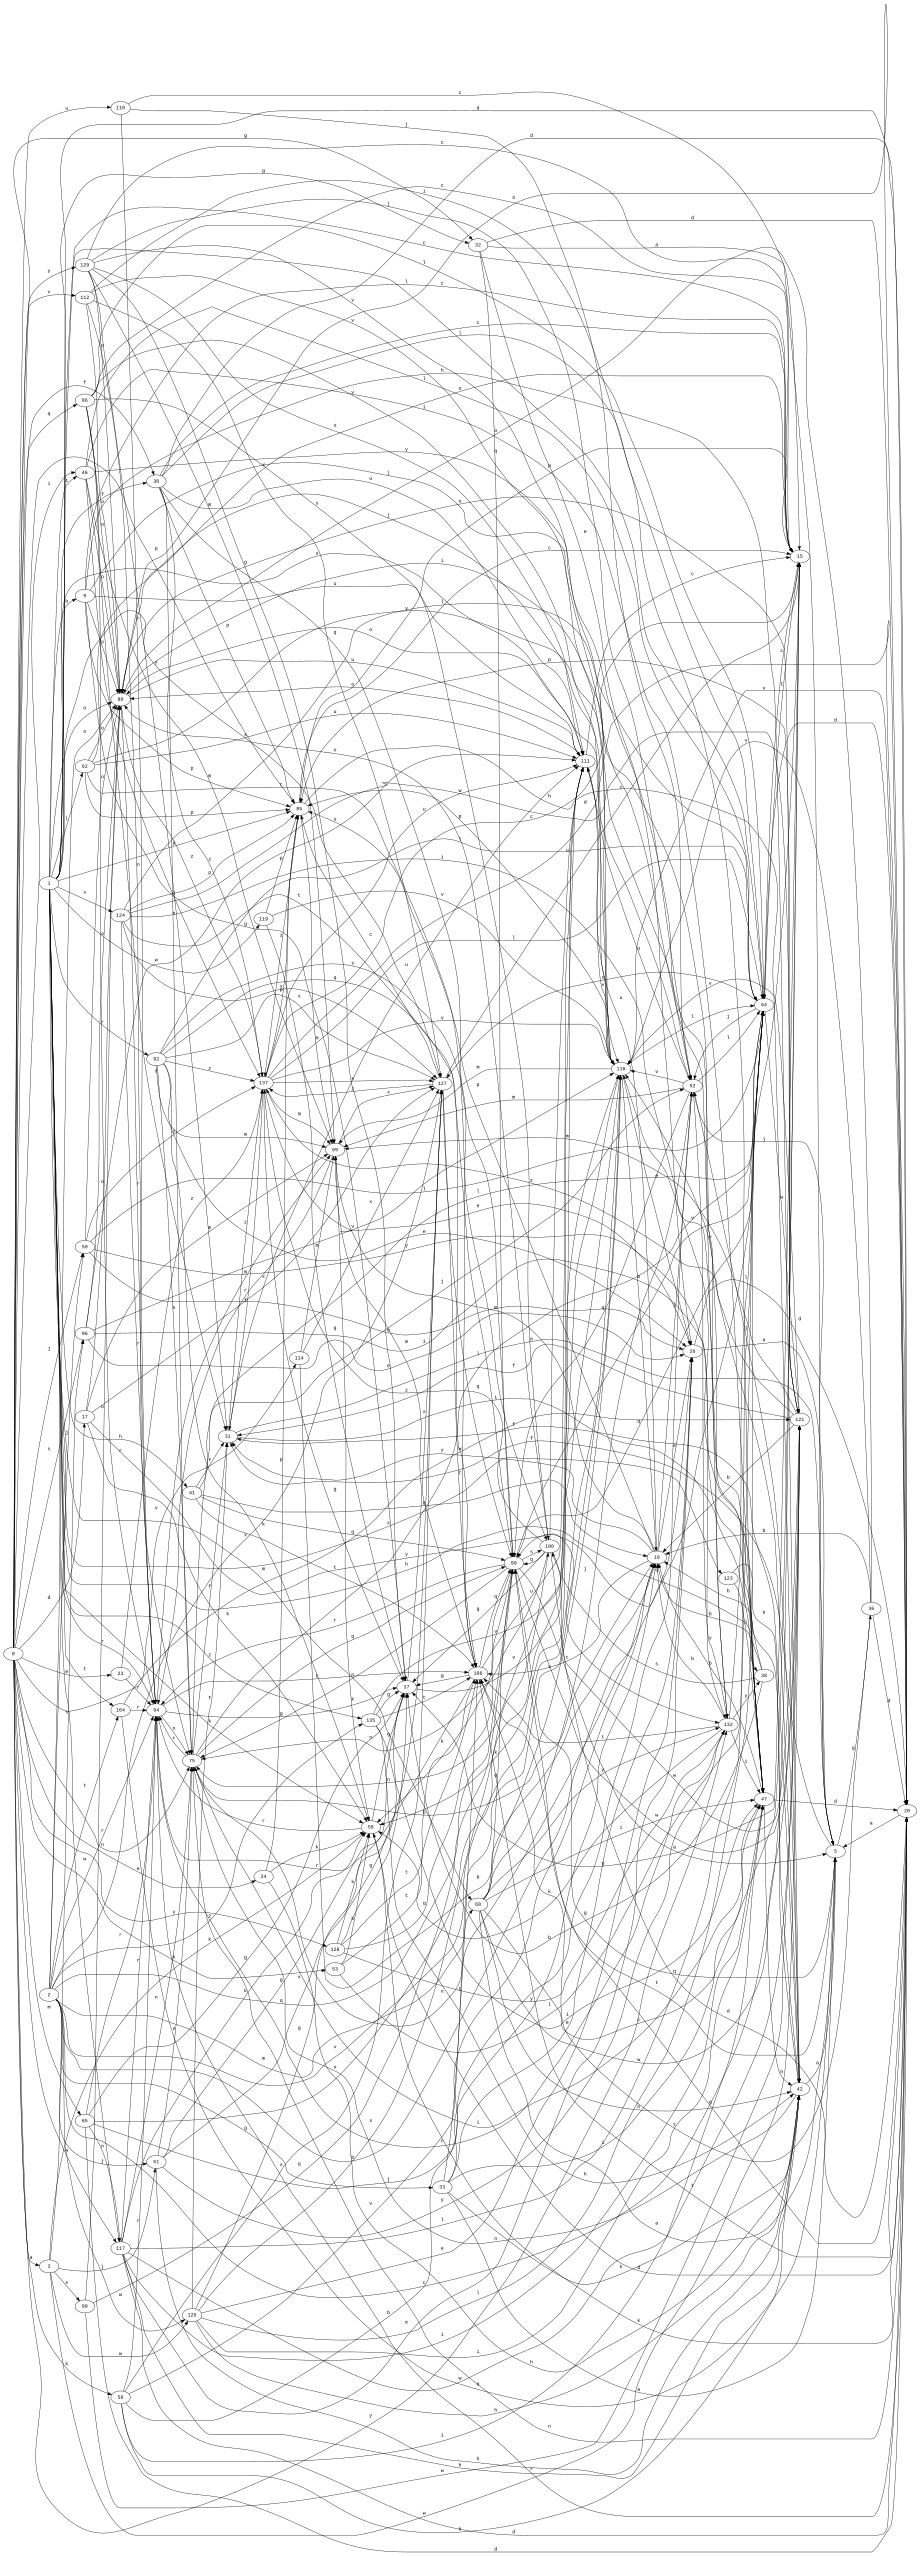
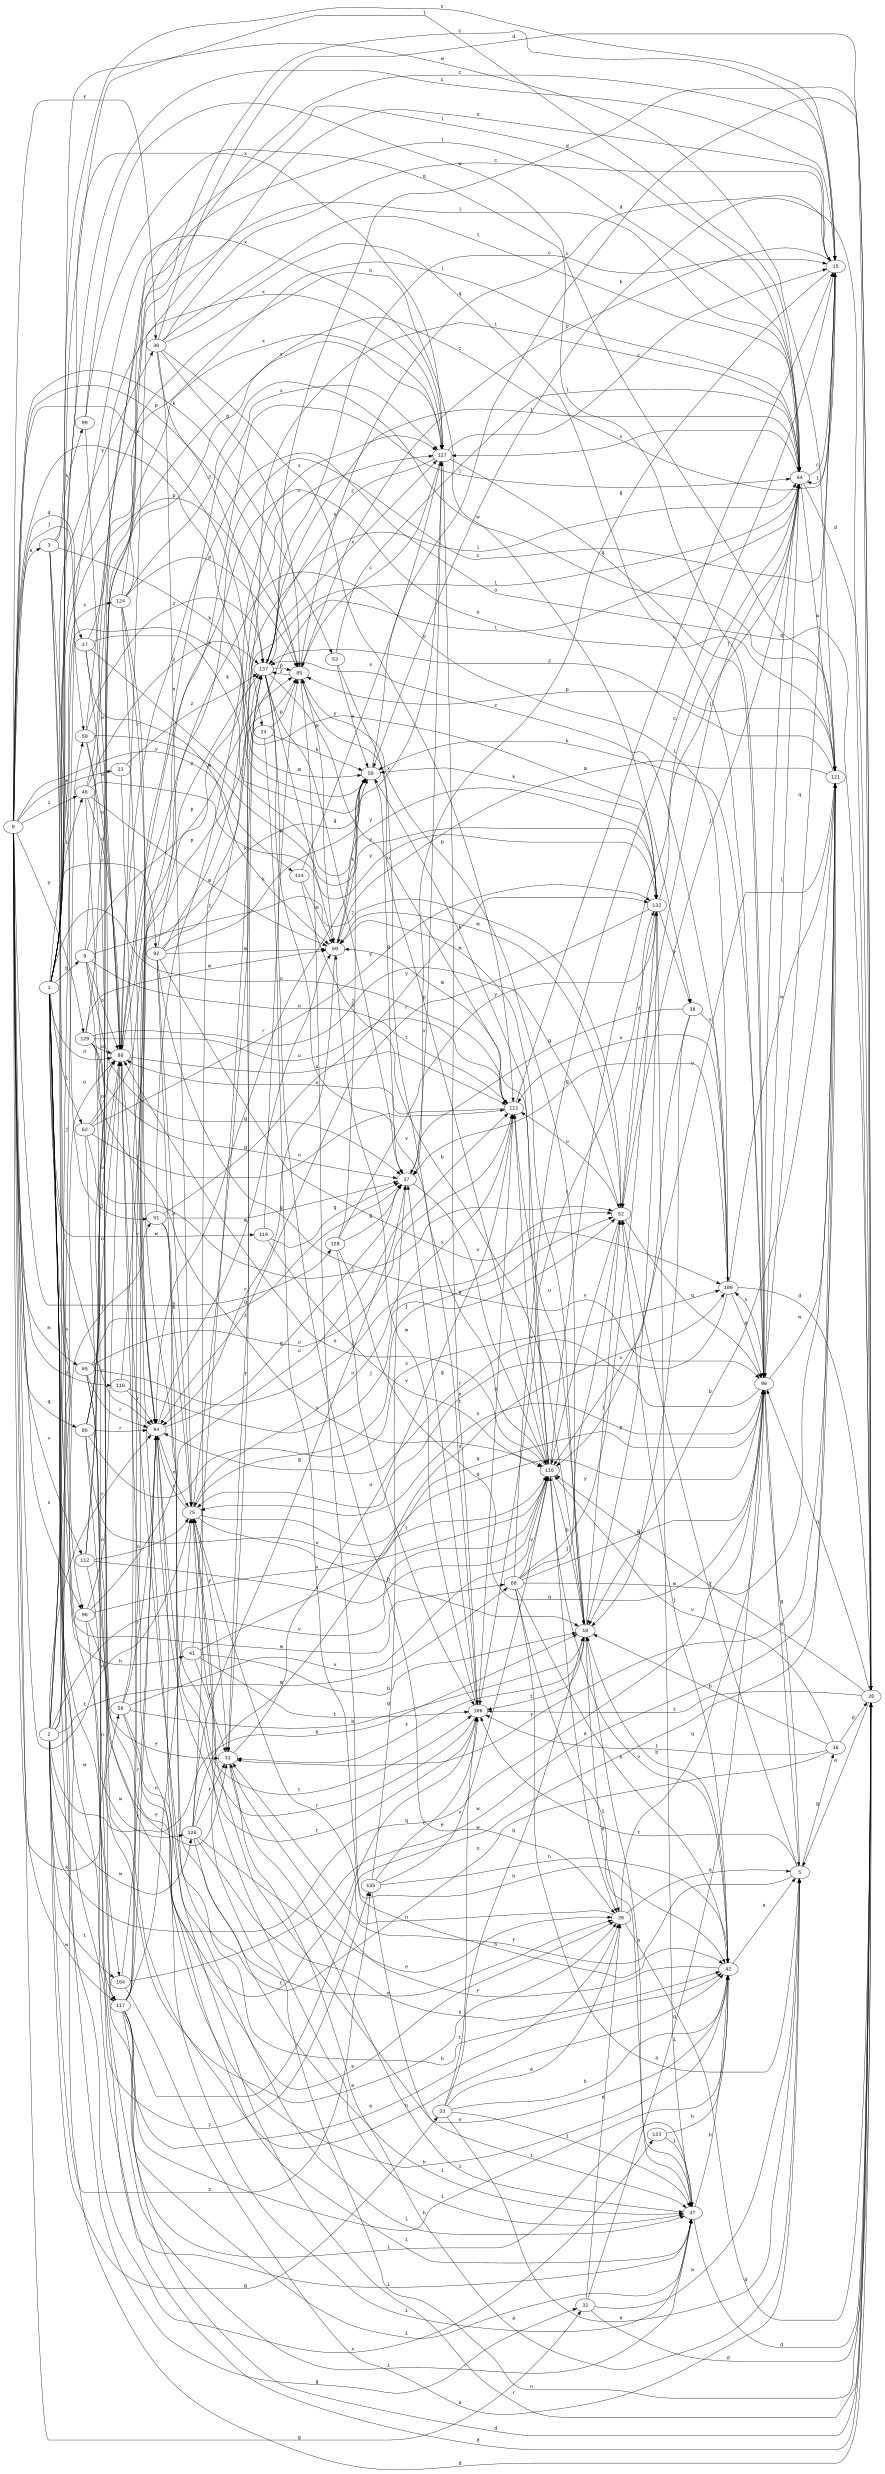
edge "106" -> "90": now "26" -> "90"
